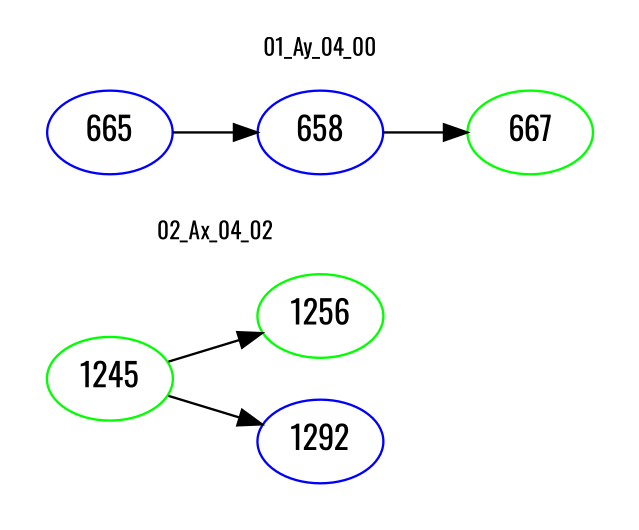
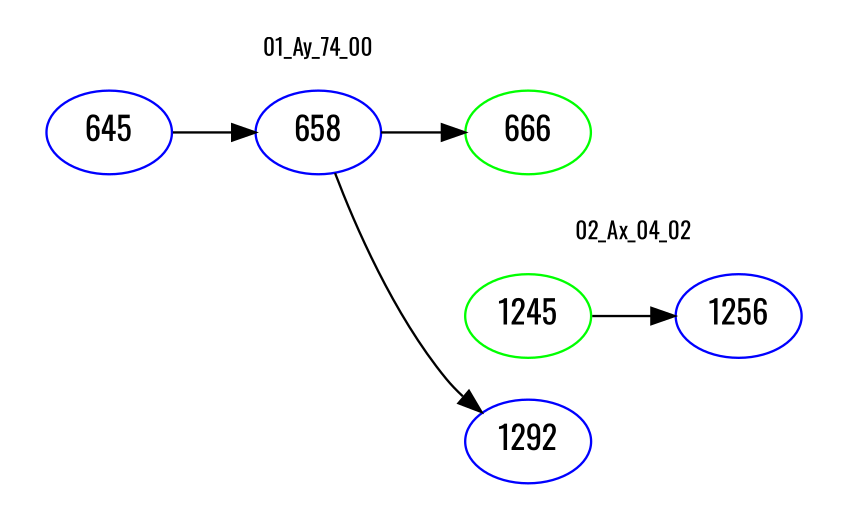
cluster "01_Ay_04_00": label "01_Ay_04_00" -> "01_Ay_74_00"
node "665": label "665" -> "645"
node "667": label "667" -> "666"
node "1256": color green -> blue
edge "1245" -> "1292": now "658" -> "1292"
